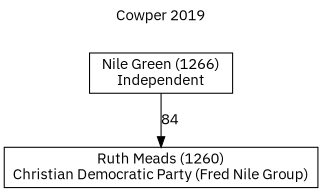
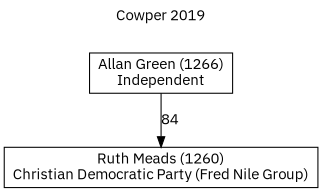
node "Nile Green (1266) Independent": label "Nile Green (1266) Independent" -> "Allan Green (1266) Independent"
